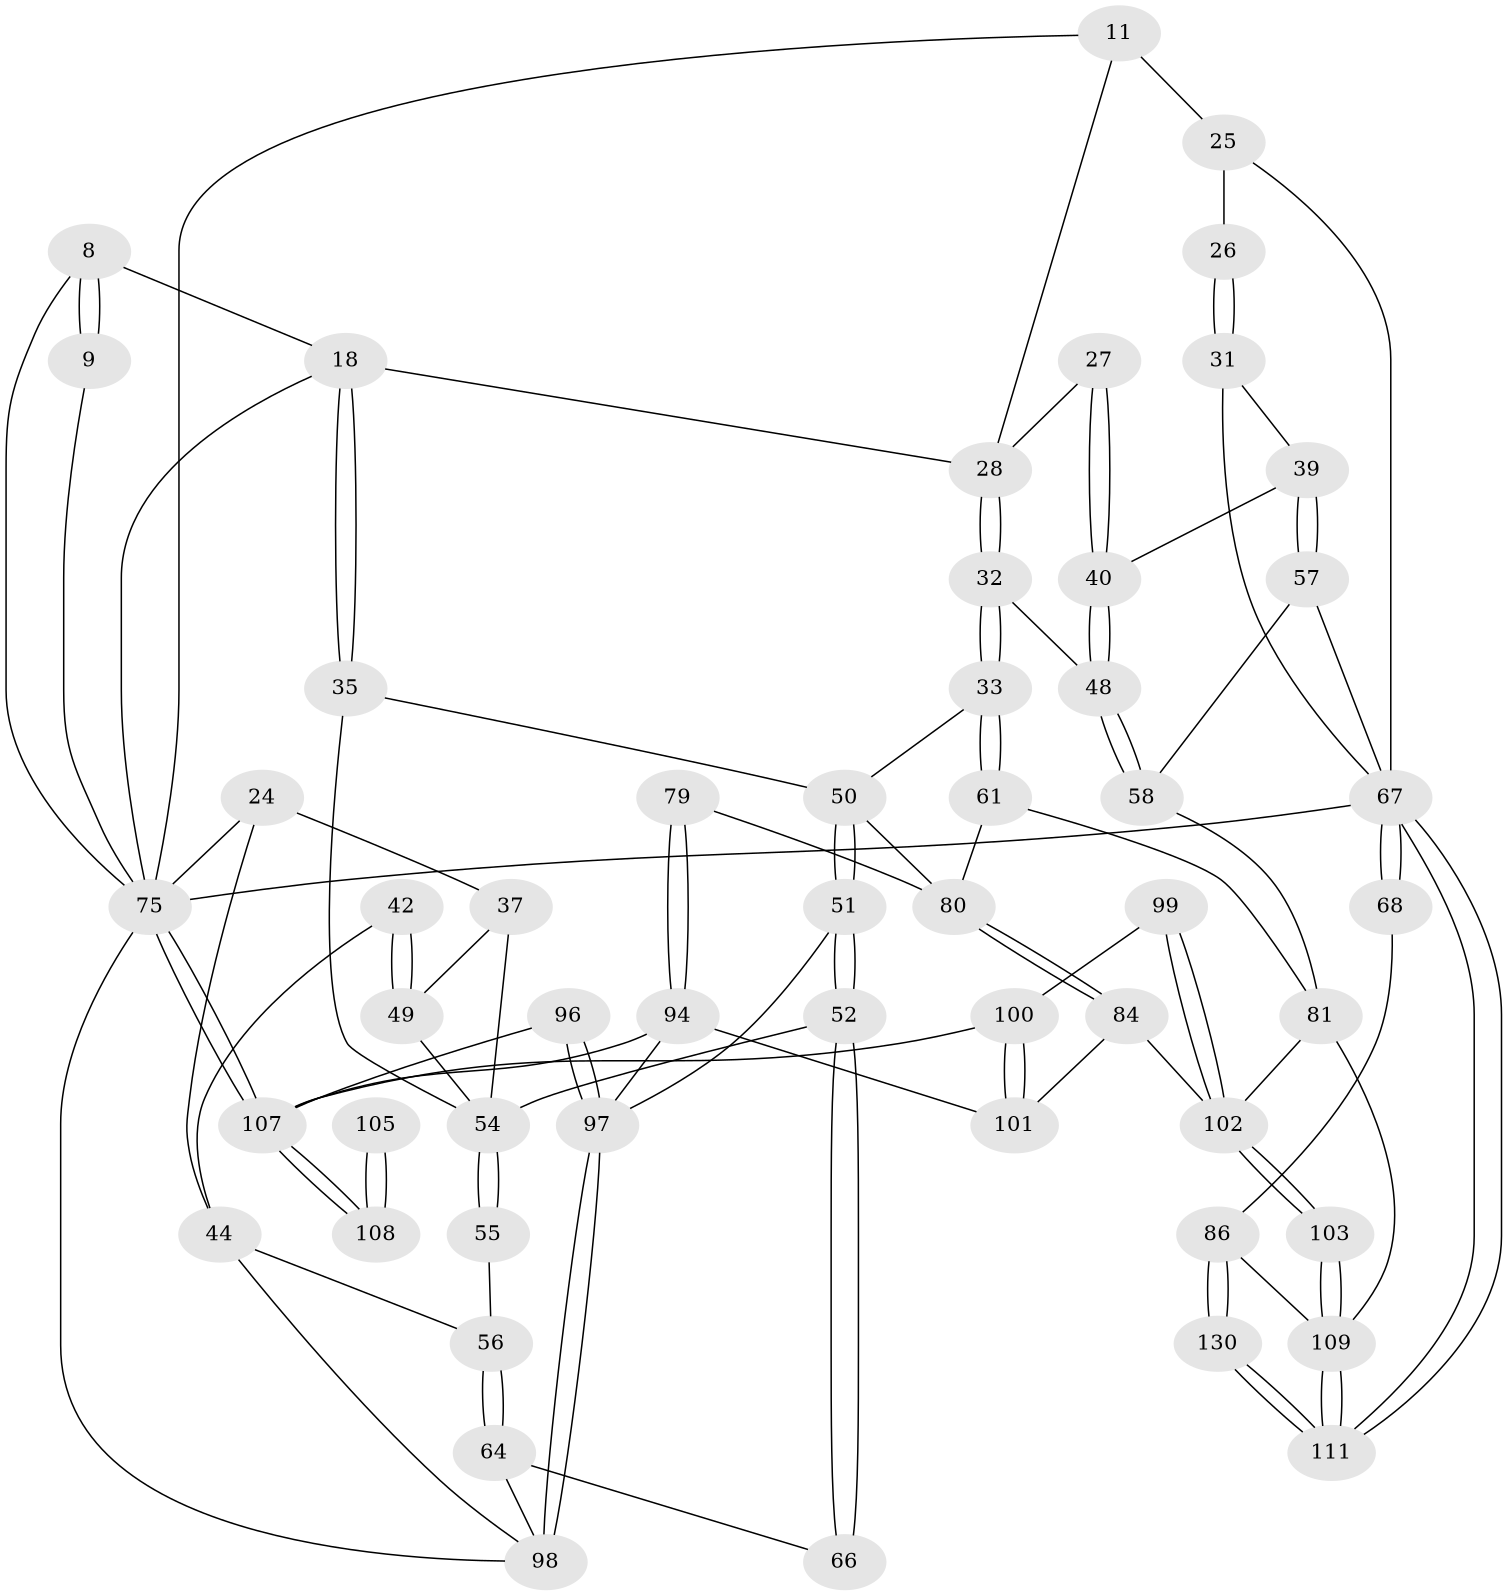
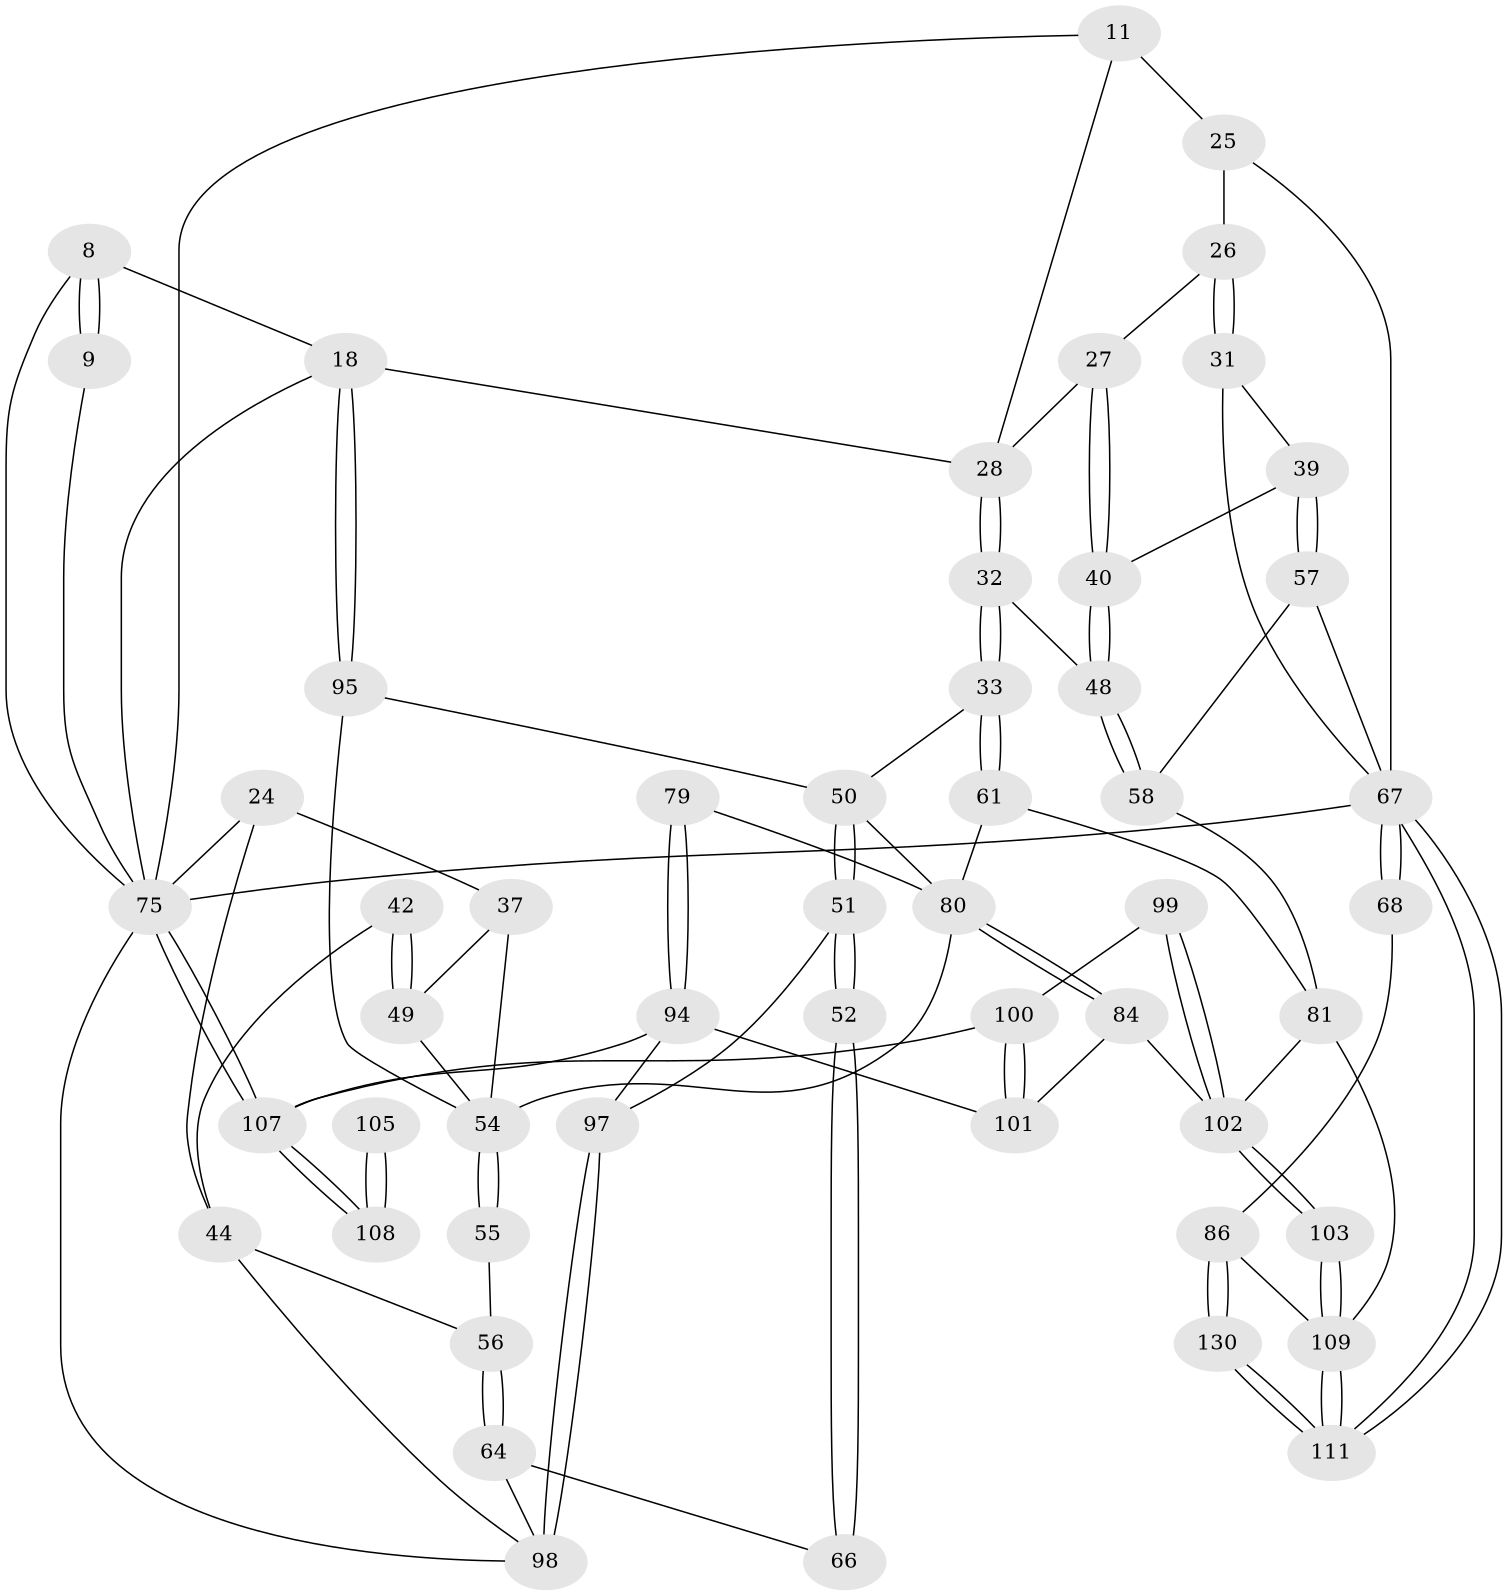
edge "26" -- "27": added
node "35": label "35" -> "95"
node "96": removed
edge "52" -- "54": now "80" -- "54"
